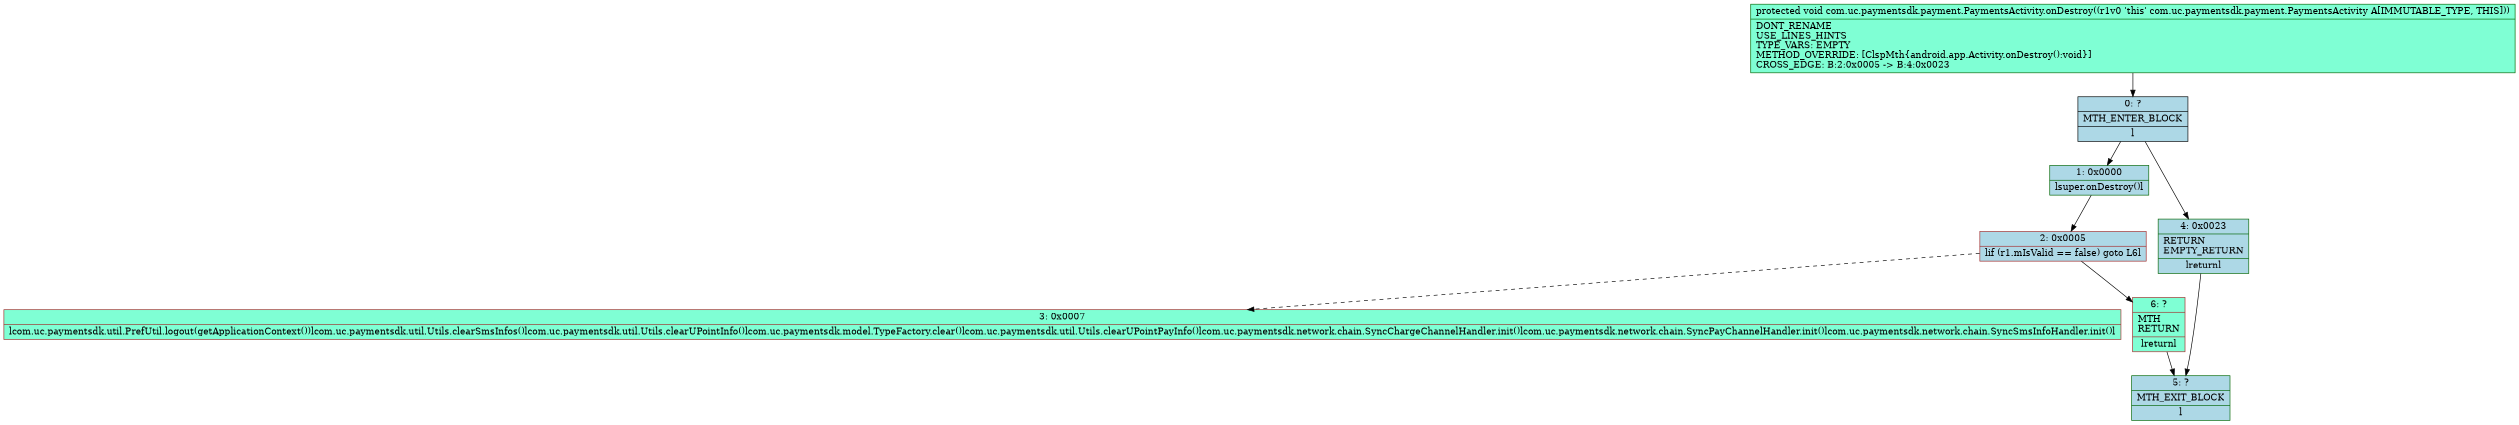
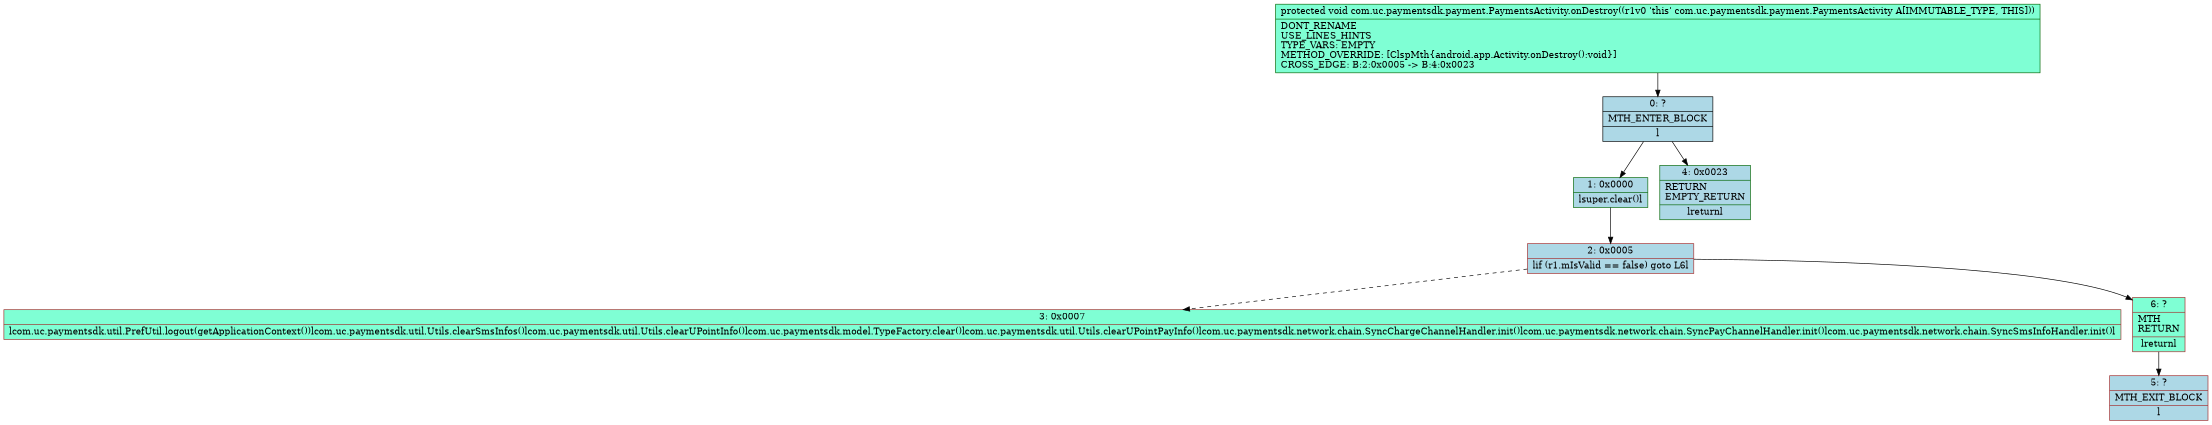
node "1: 0x0000": text "lsuper.onDestroy()l" -> "lsuper.clear()l"
edge "4: 0x0023" -> "5: ?": removed
node "5: ?": color darkgreen -> brown
